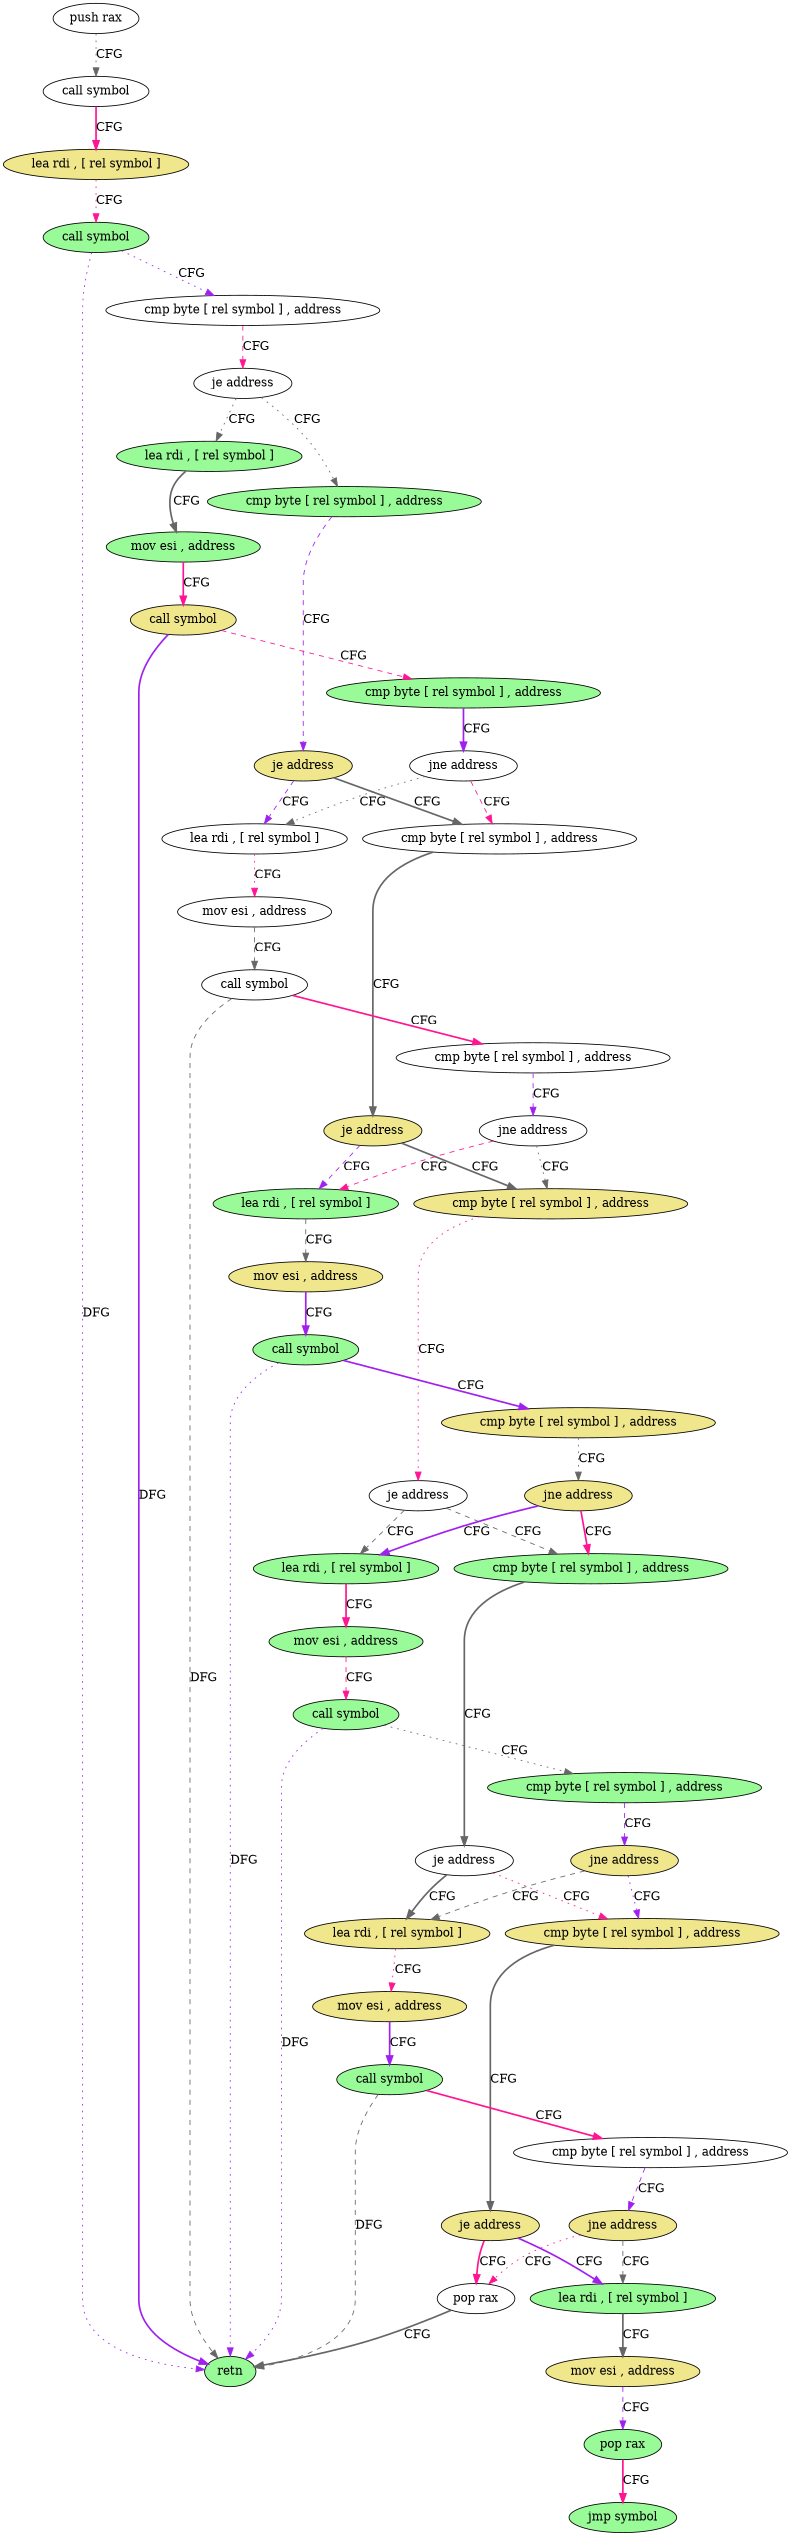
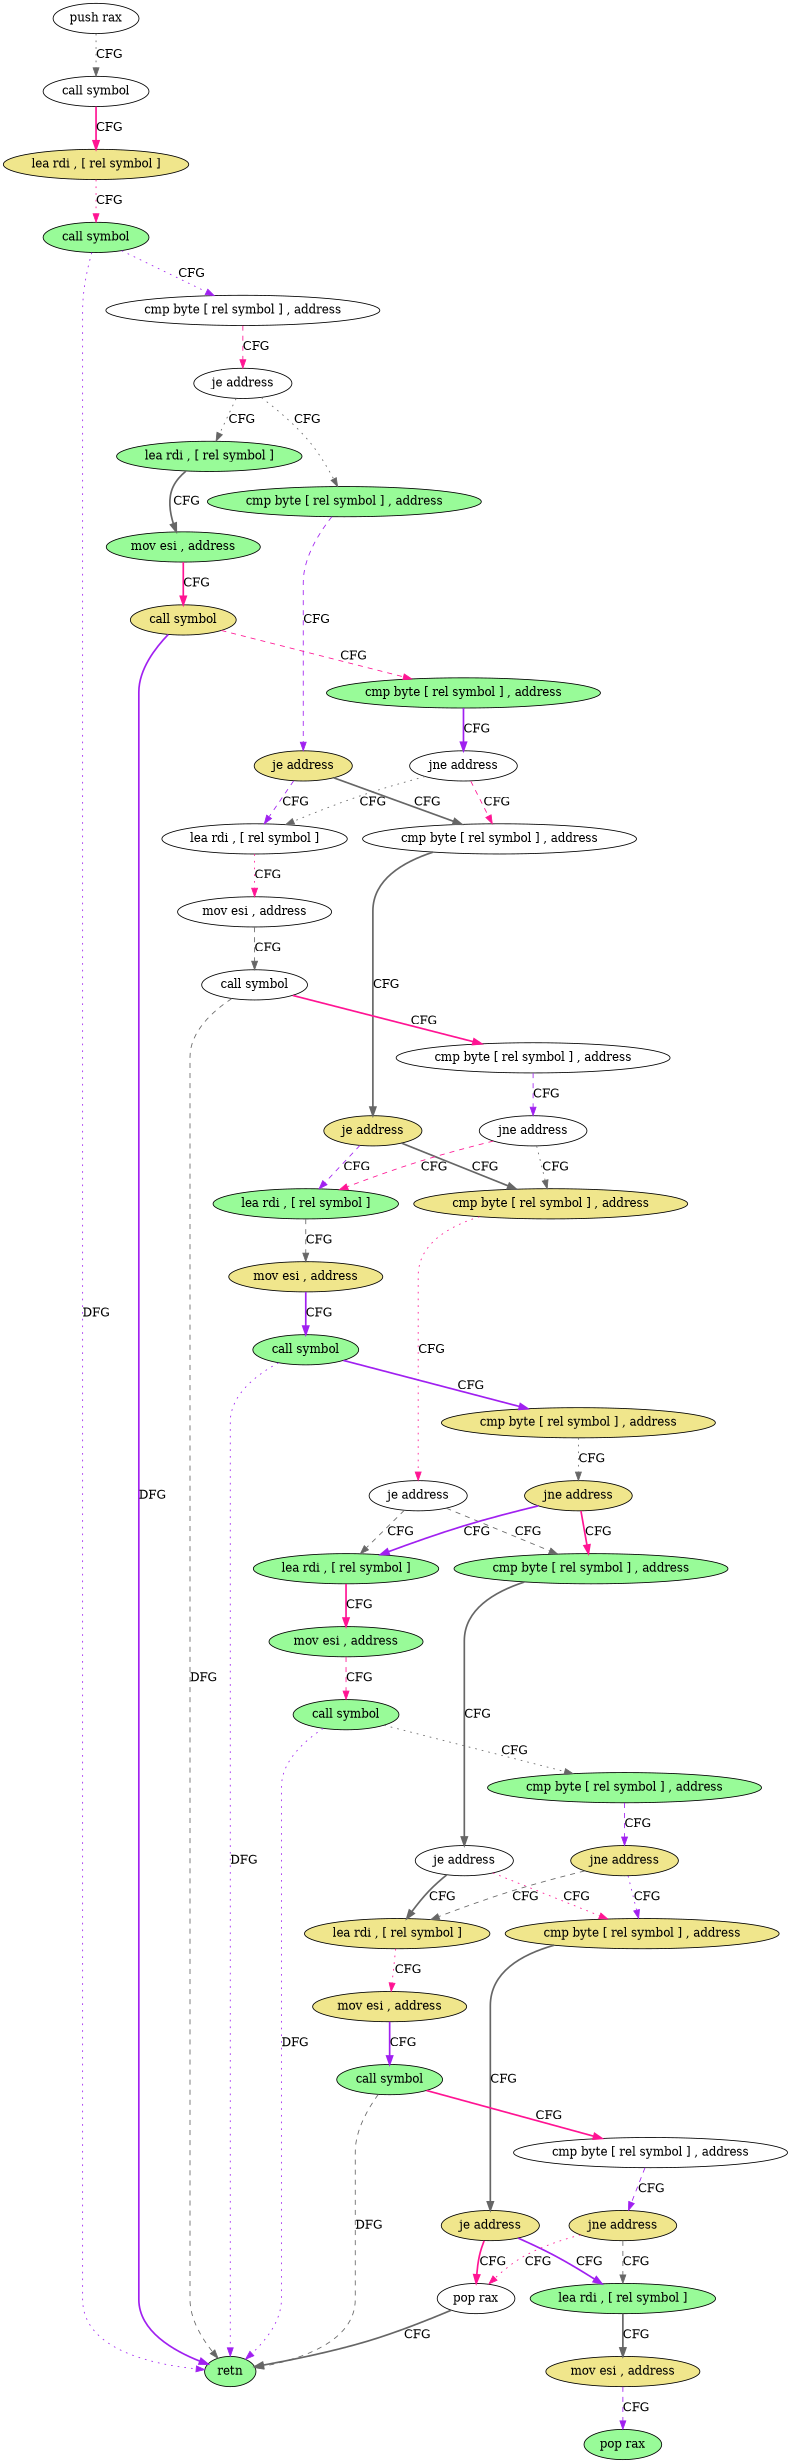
node "jmp symbol": removed
